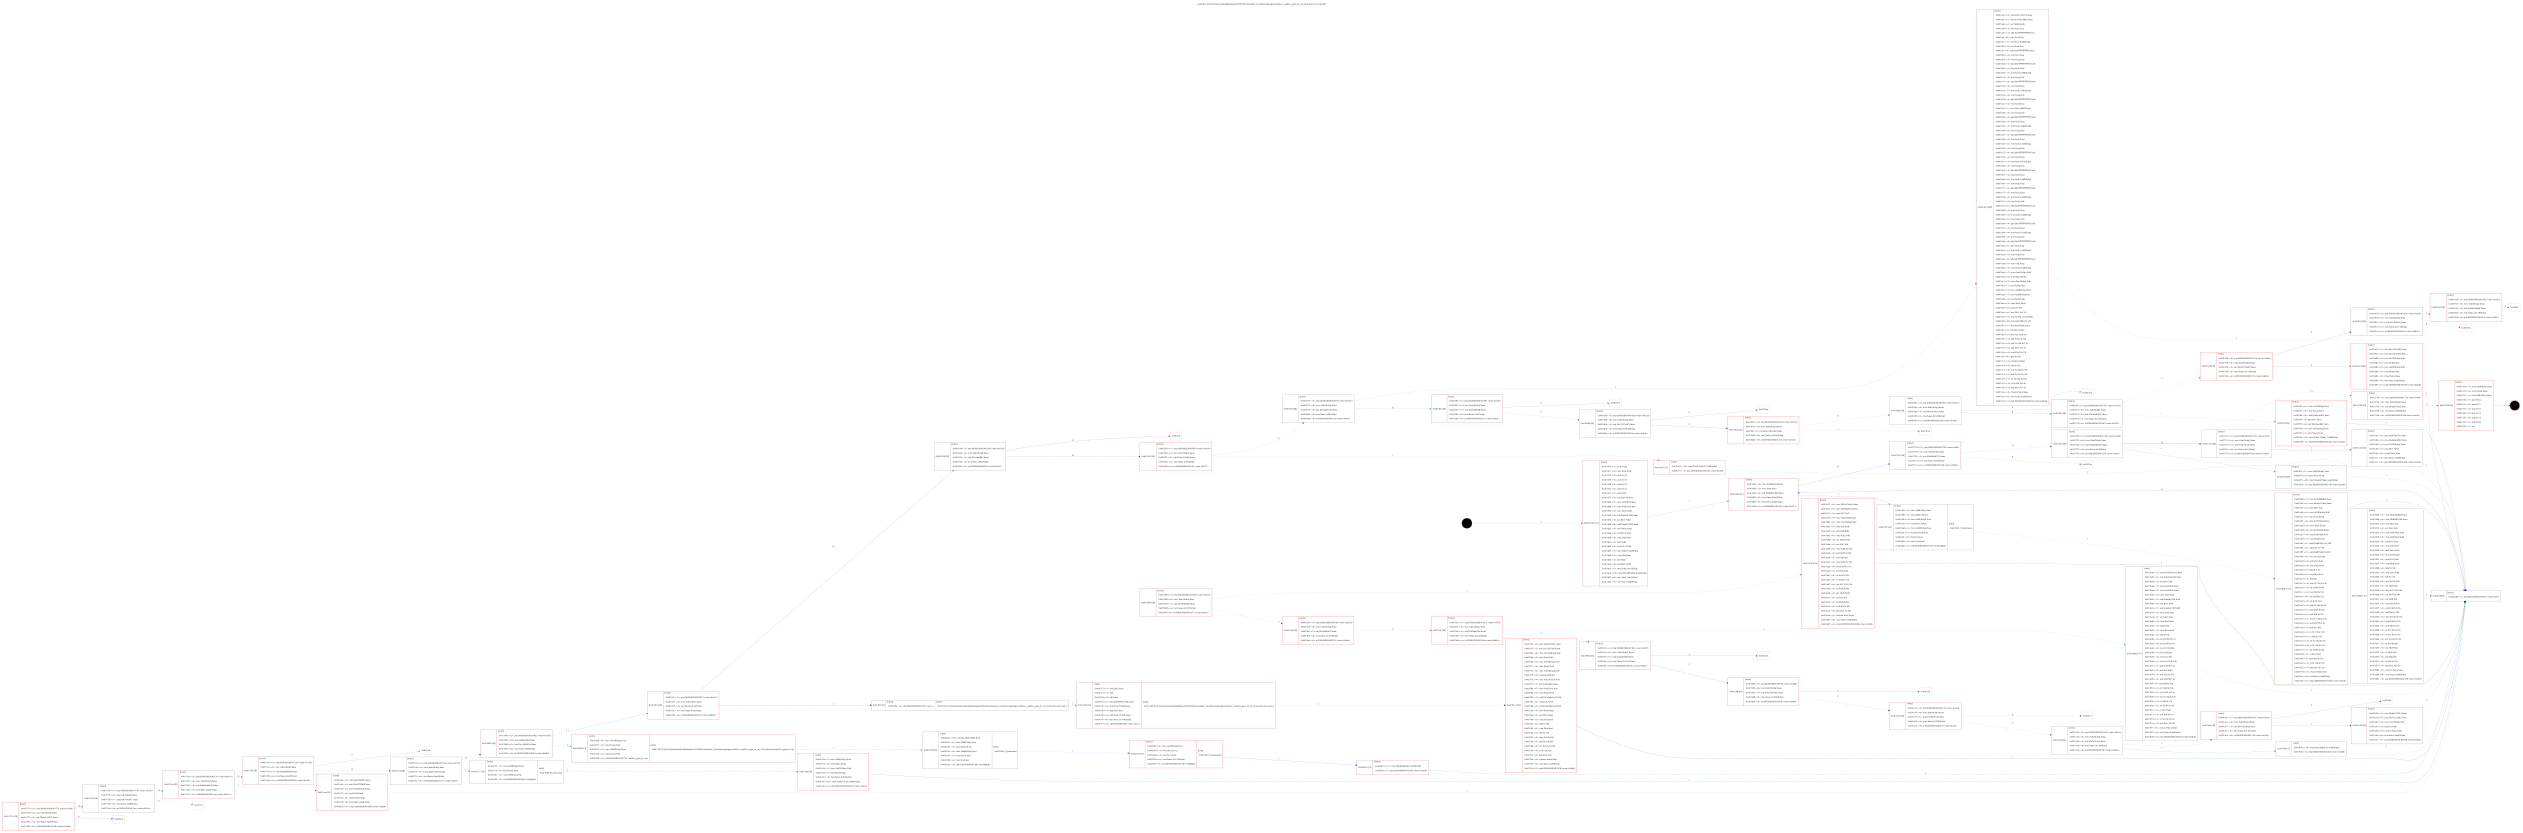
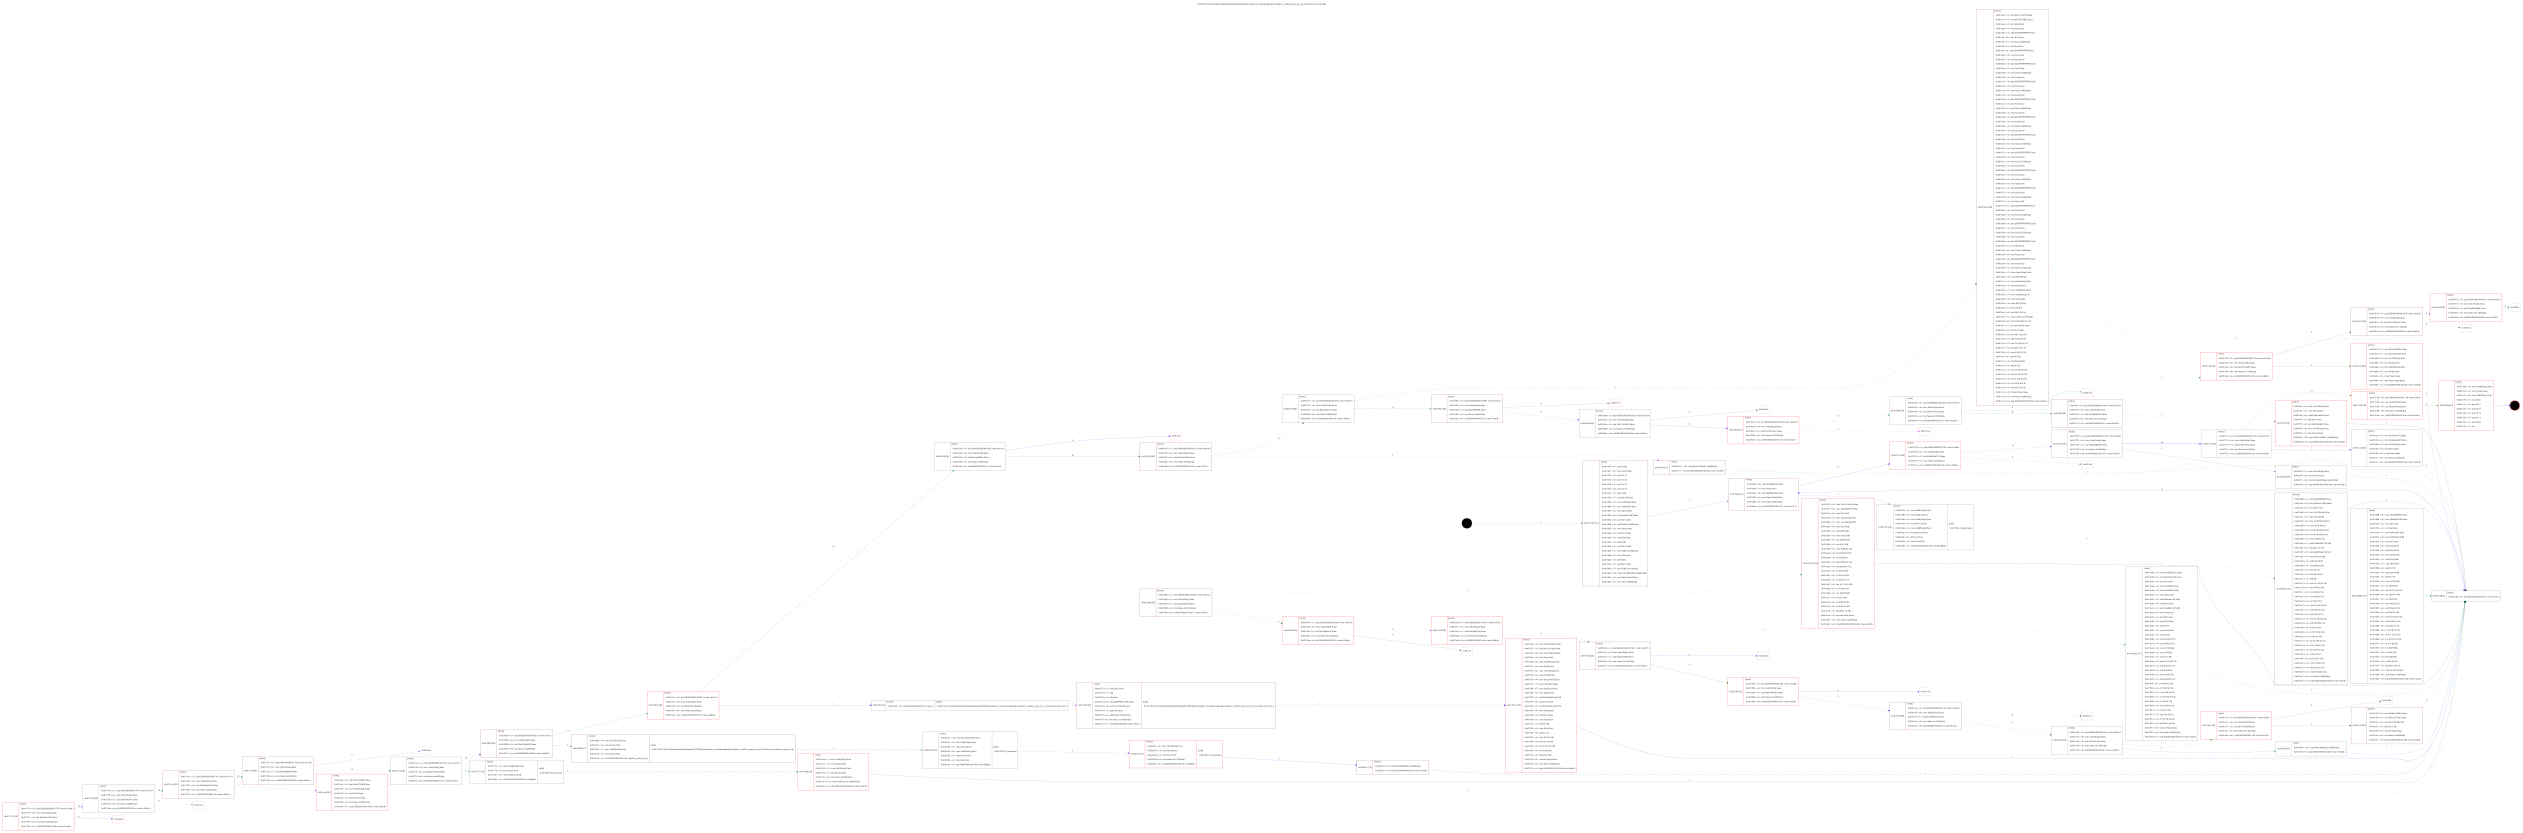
node "0x4021fc": added
